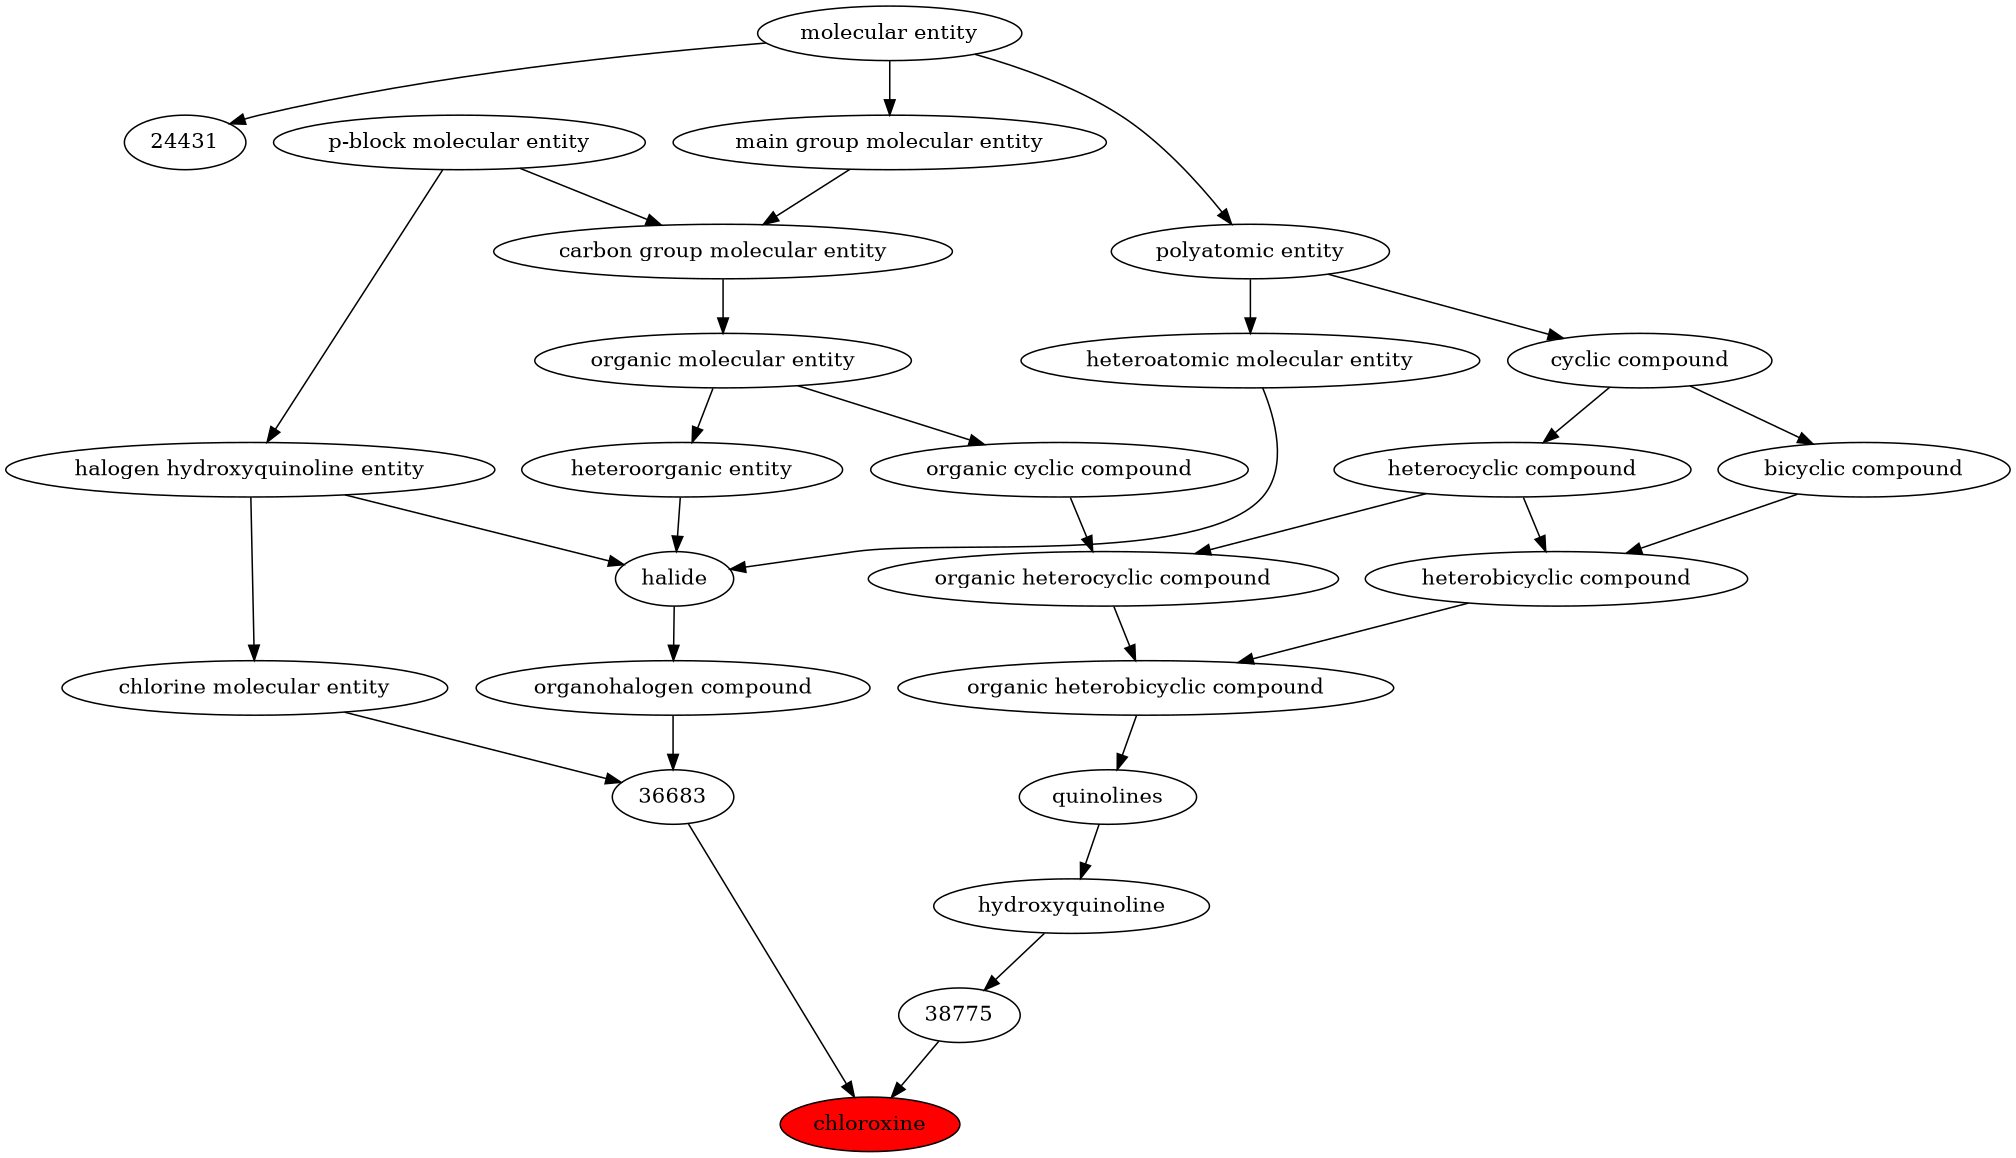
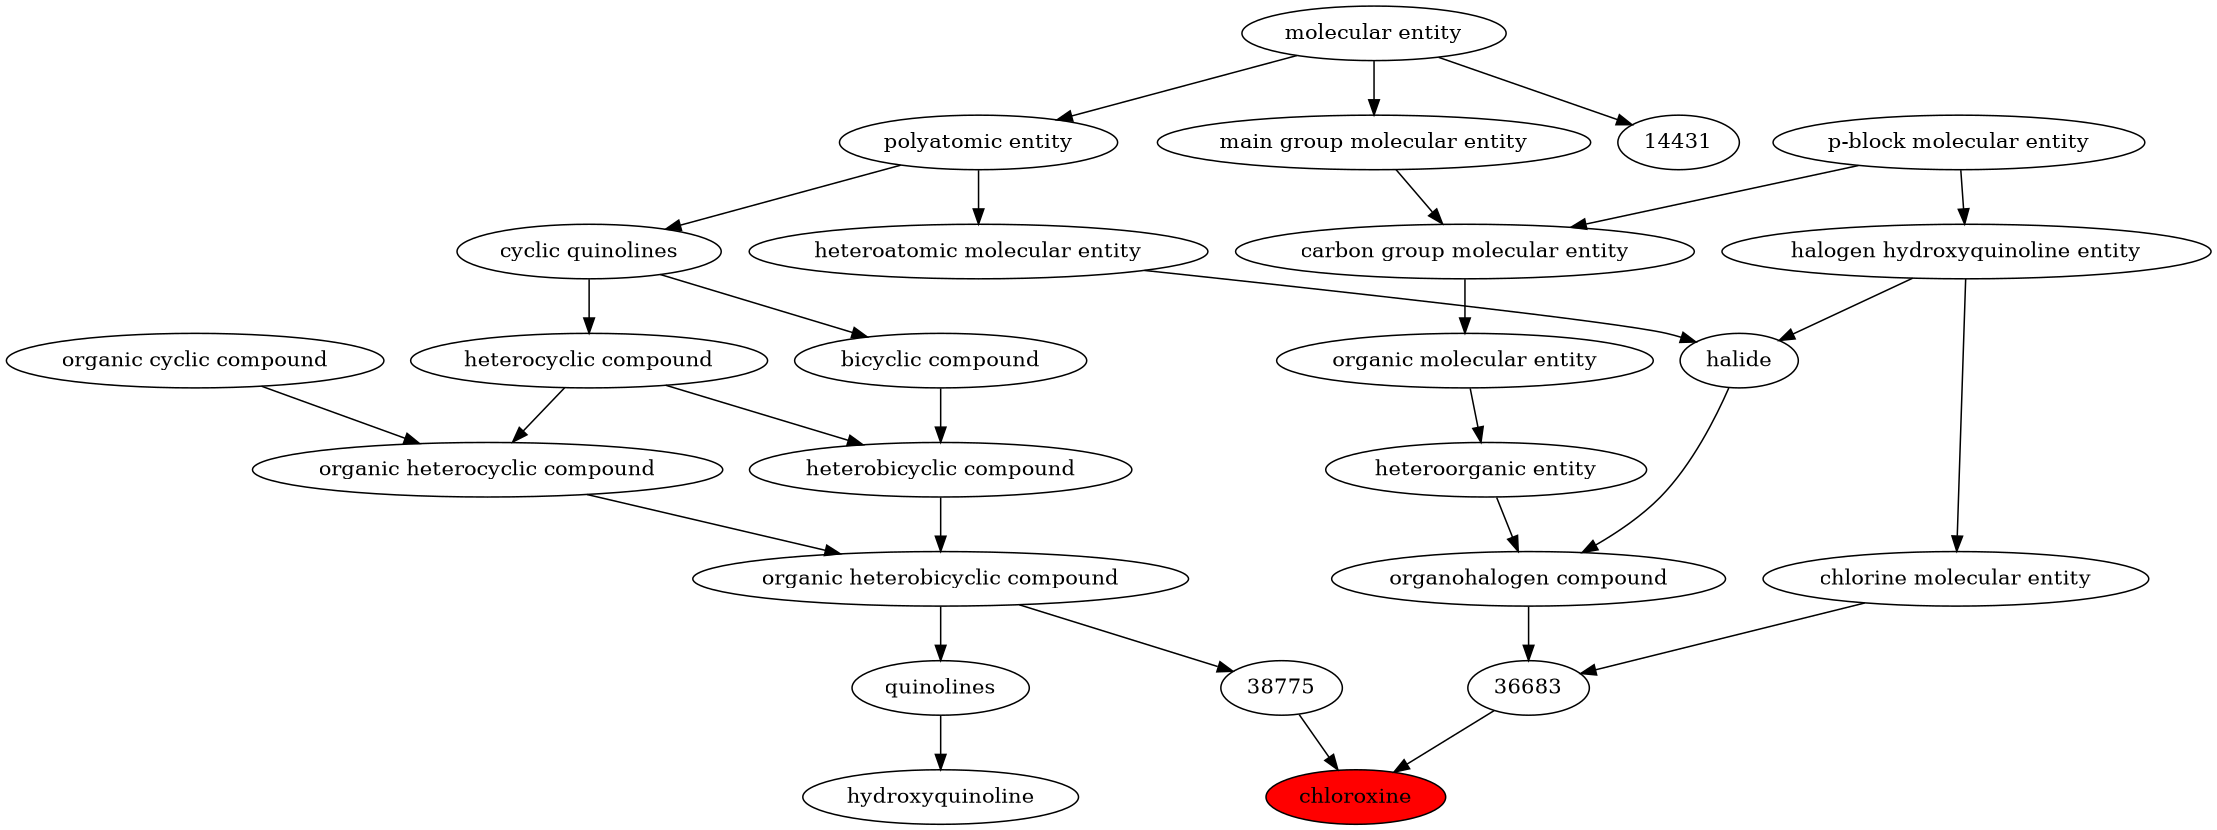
node "24431": label "24431" -> "14431"
node "cyclic compound": label "cyclic compound" -> "cyclic quinolines"
edge "organic molecular entity" -> "organic cyclic compound": removed
edge "heteroorganic entity" -> "halide": now "heteroorganic entity" -> "organohalogen compound"
edge "hydroxyquinoline" -> "38775": now "organic heterobicyclic compound" -> "38775"
